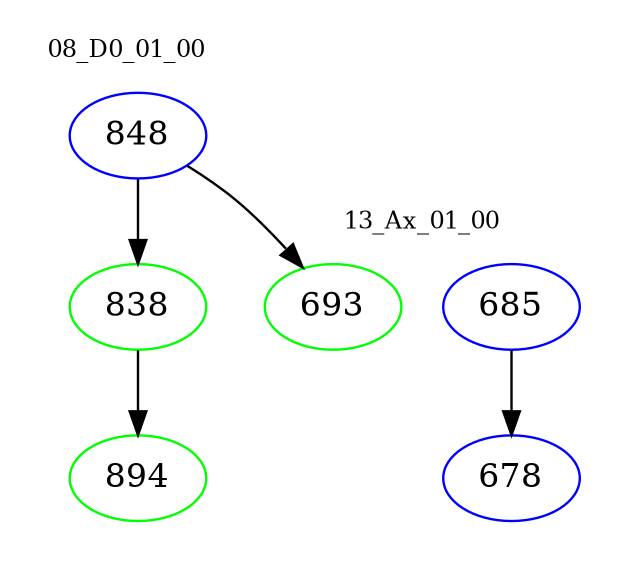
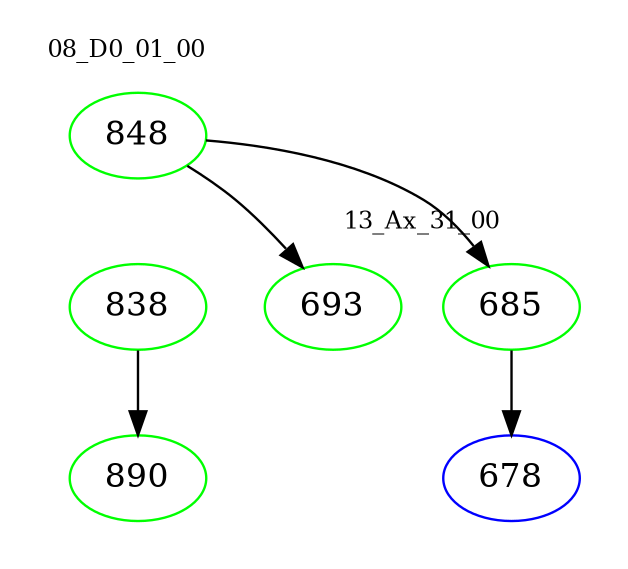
node "848": color blue -> green
edge "848" -> "838": now "848" -> "685"
cluster "13_Ax_01_00": label "13_Ax_01_00" -> "13_Ax_31_00"
node "685": color blue -> green
node "894": label "894" -> "890"
